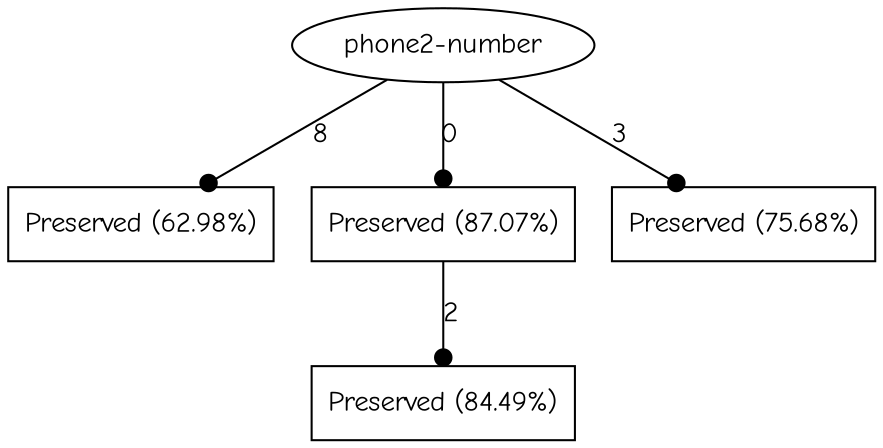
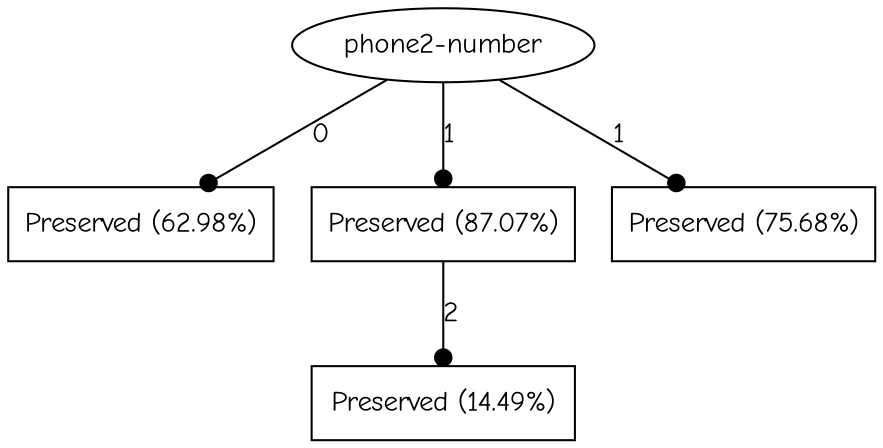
edge "phone2-number" -> "Preserved (62.98%)": label "8" -> "0"
edge "phone2-number" -> "Preserved (87.07%)": label "0" -> "1"
edge "phone2-number" -> "Preserved (75.68%)": label "3" -> "1"
node "Preserved (84.49%)": label "Preserved (84.49%)" -> "Preserved (14.49%)"
